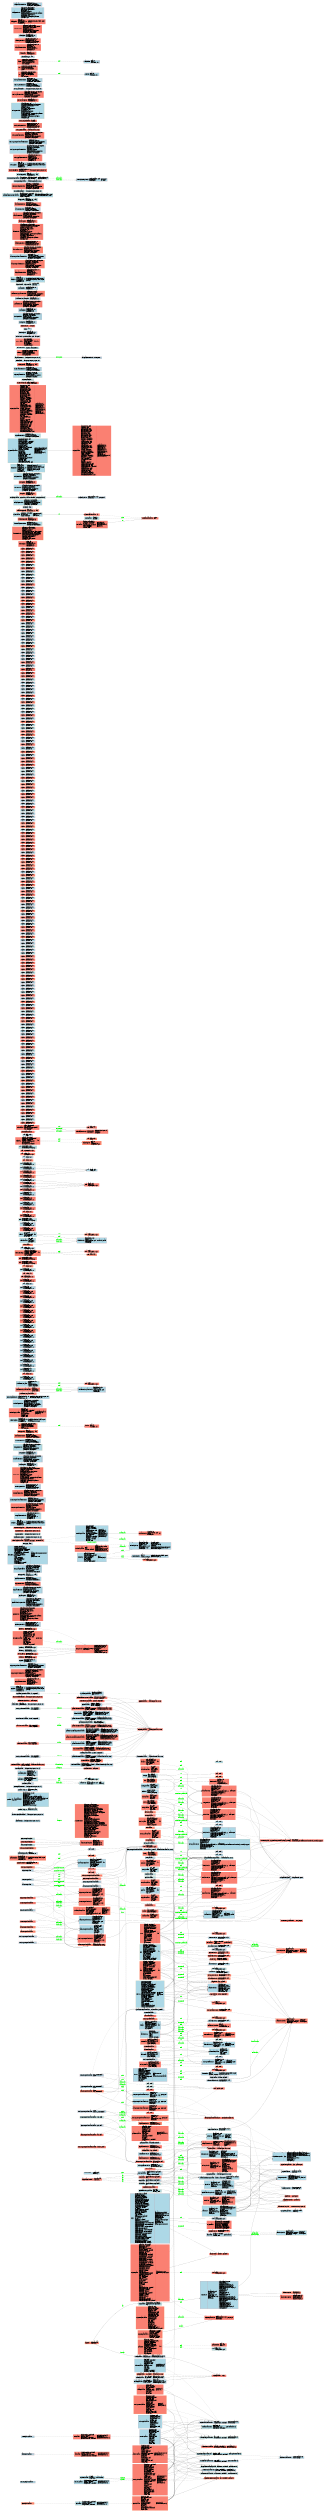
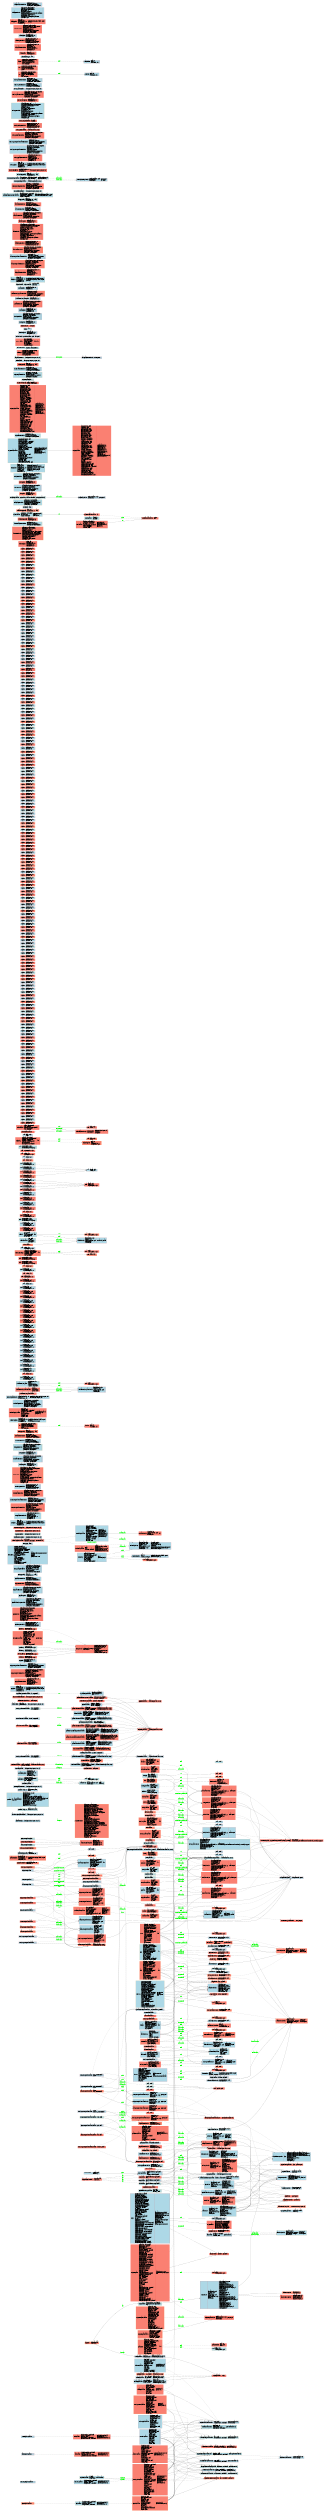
edge "ProjectTemplateValidator" -> "ProjectTemplateViewSet": label "users_class" -> "validator_class"
